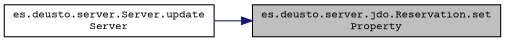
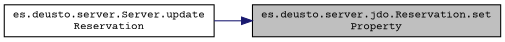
node "es.deusto.server.Server.update Server": label "es.deusto.server.Server.update Server" -> "es.deusto.server.Server.update Reservation"
